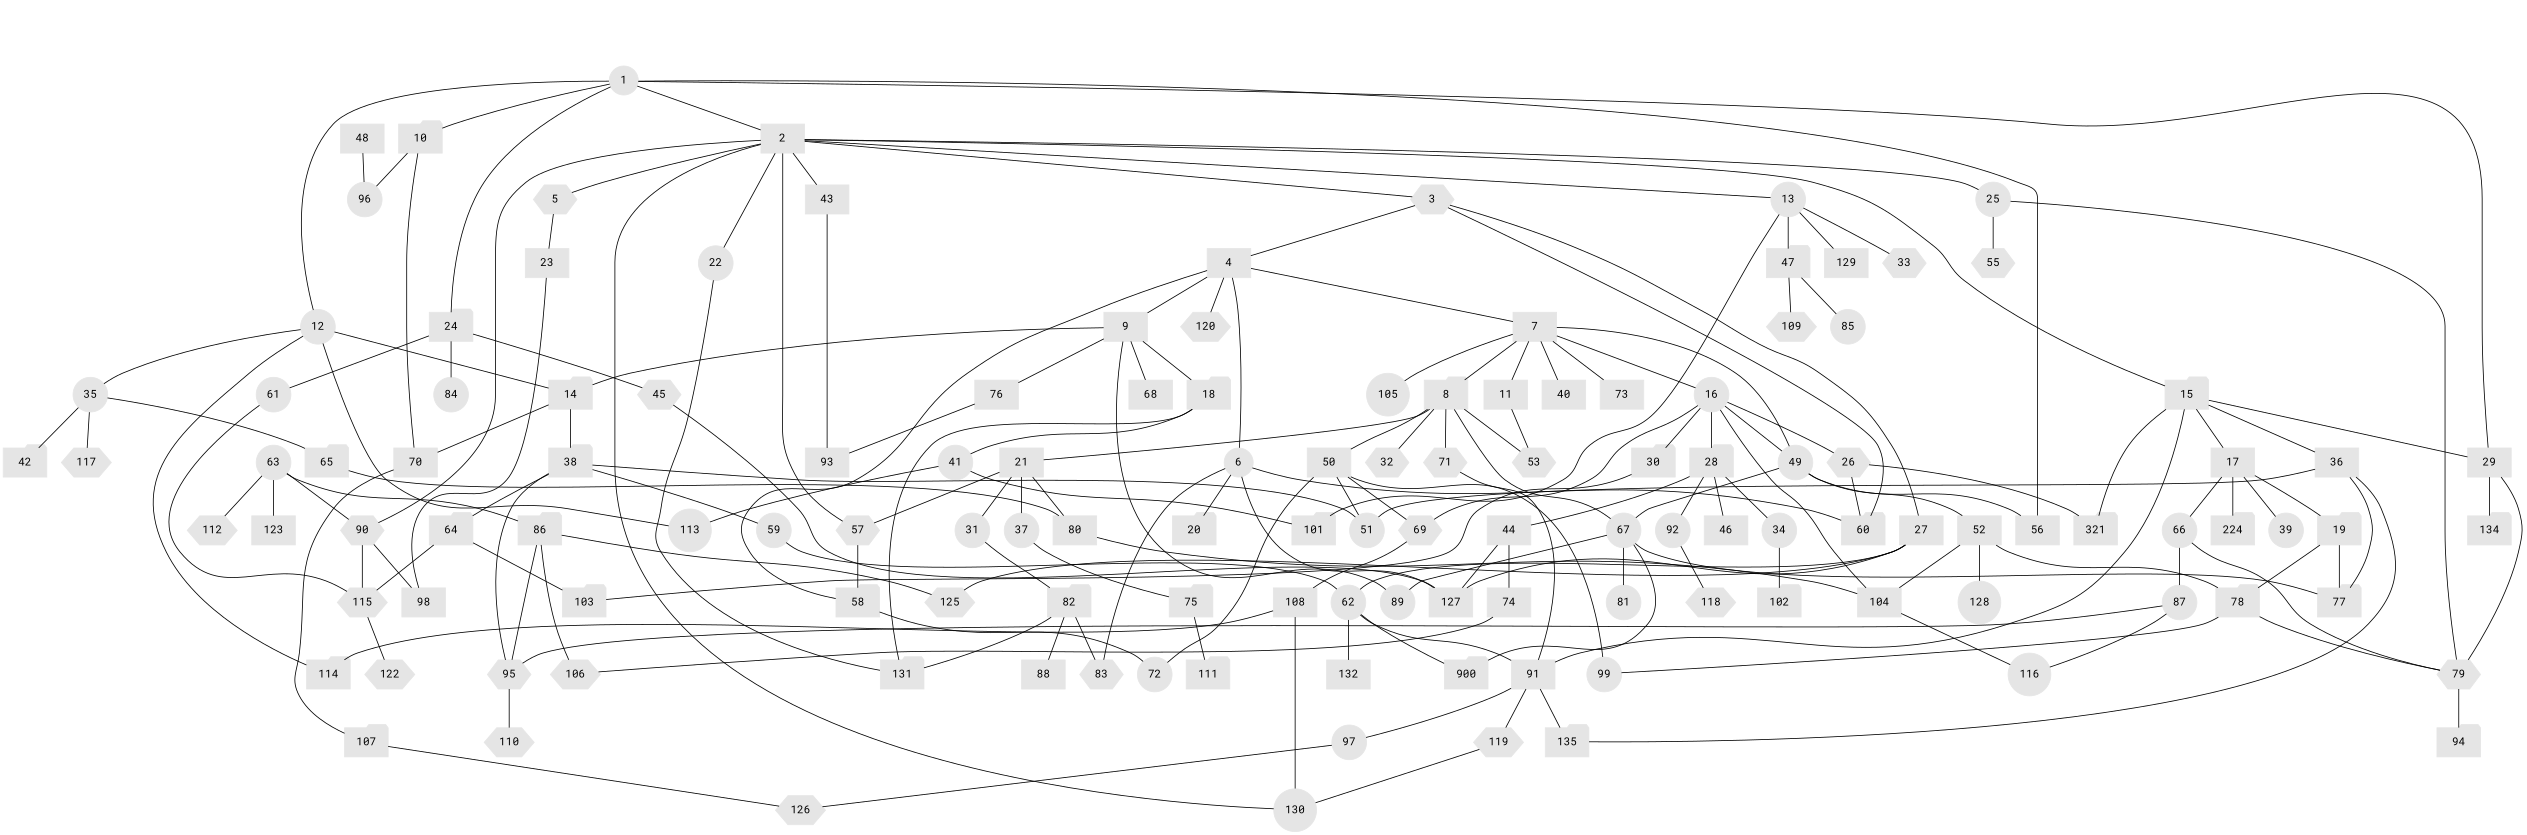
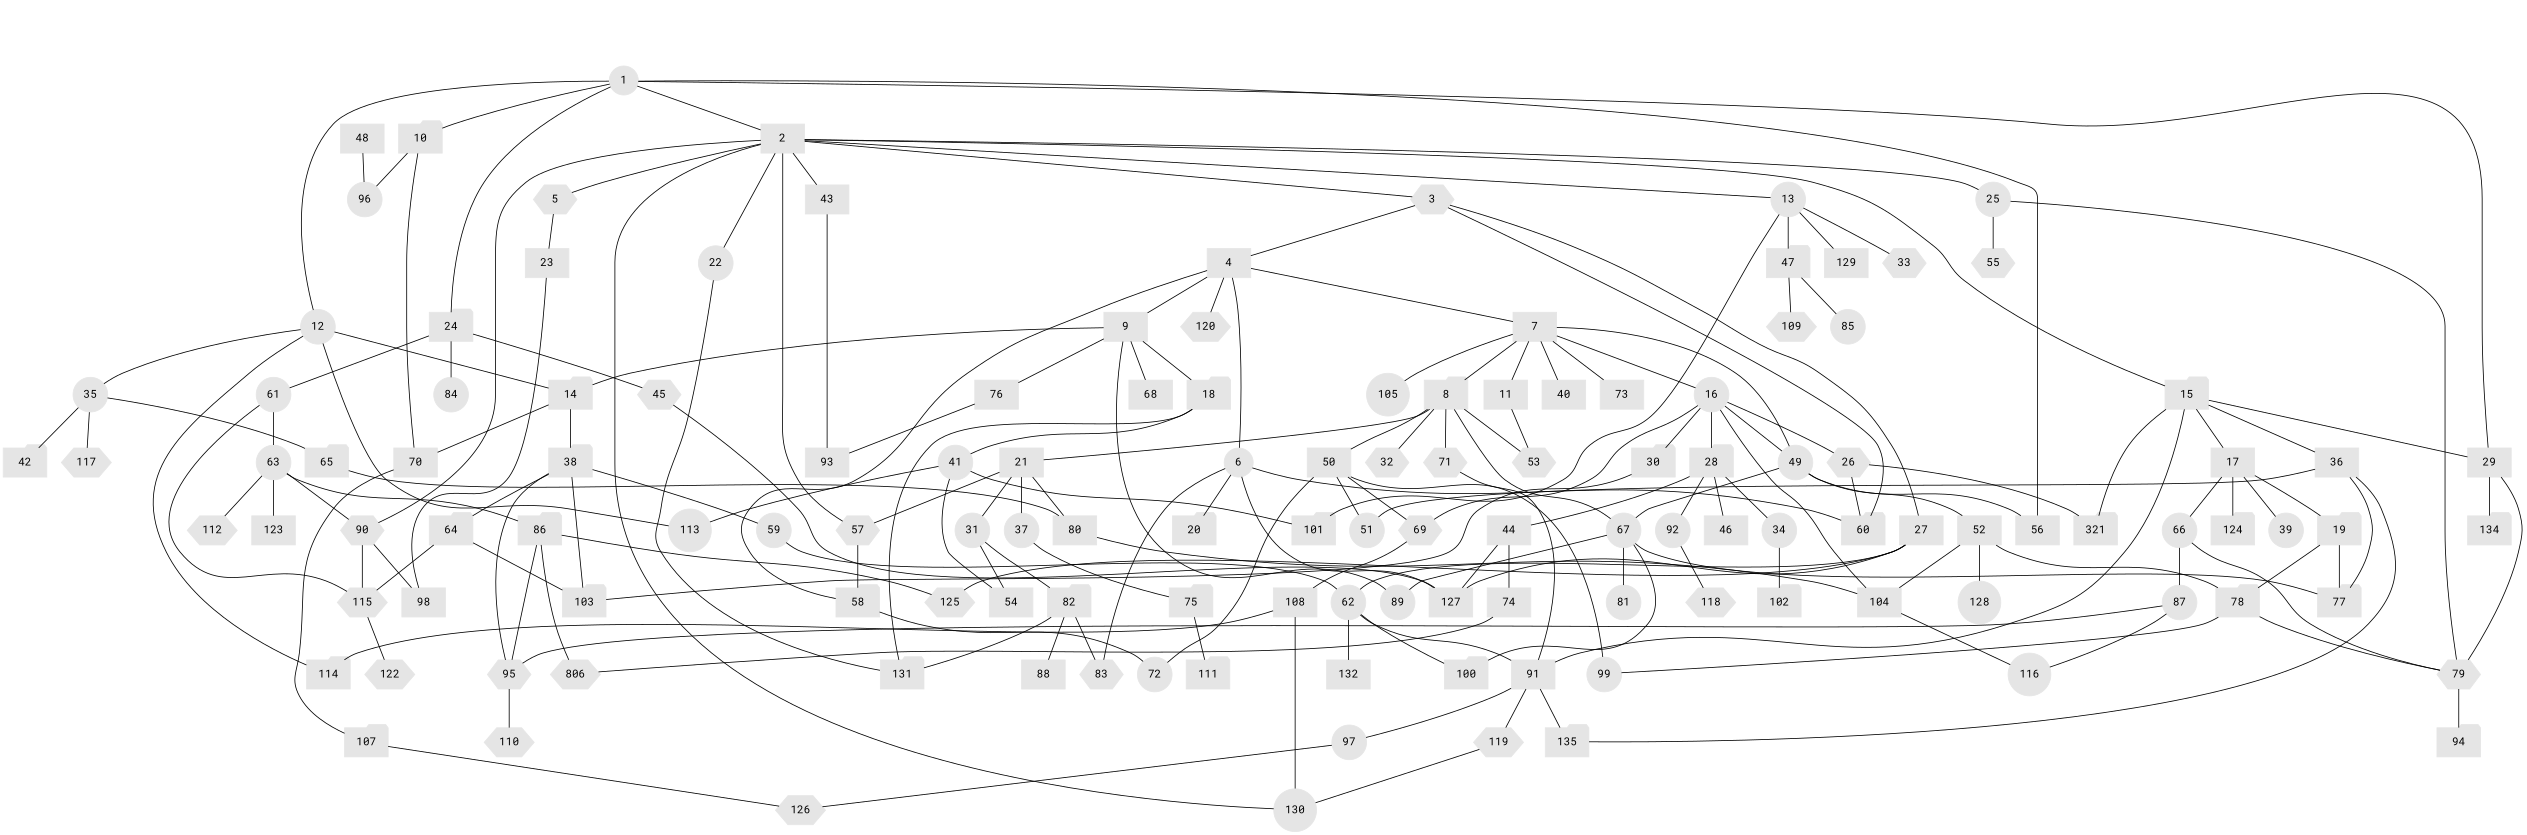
edge "61" -- "63": added
edge "38" -- "51": now "38" -- "103"
node "224": label "224" -> "124"
node "54": added
node "106": label "106" -> "806"
node "900": label "900" -> "100"
